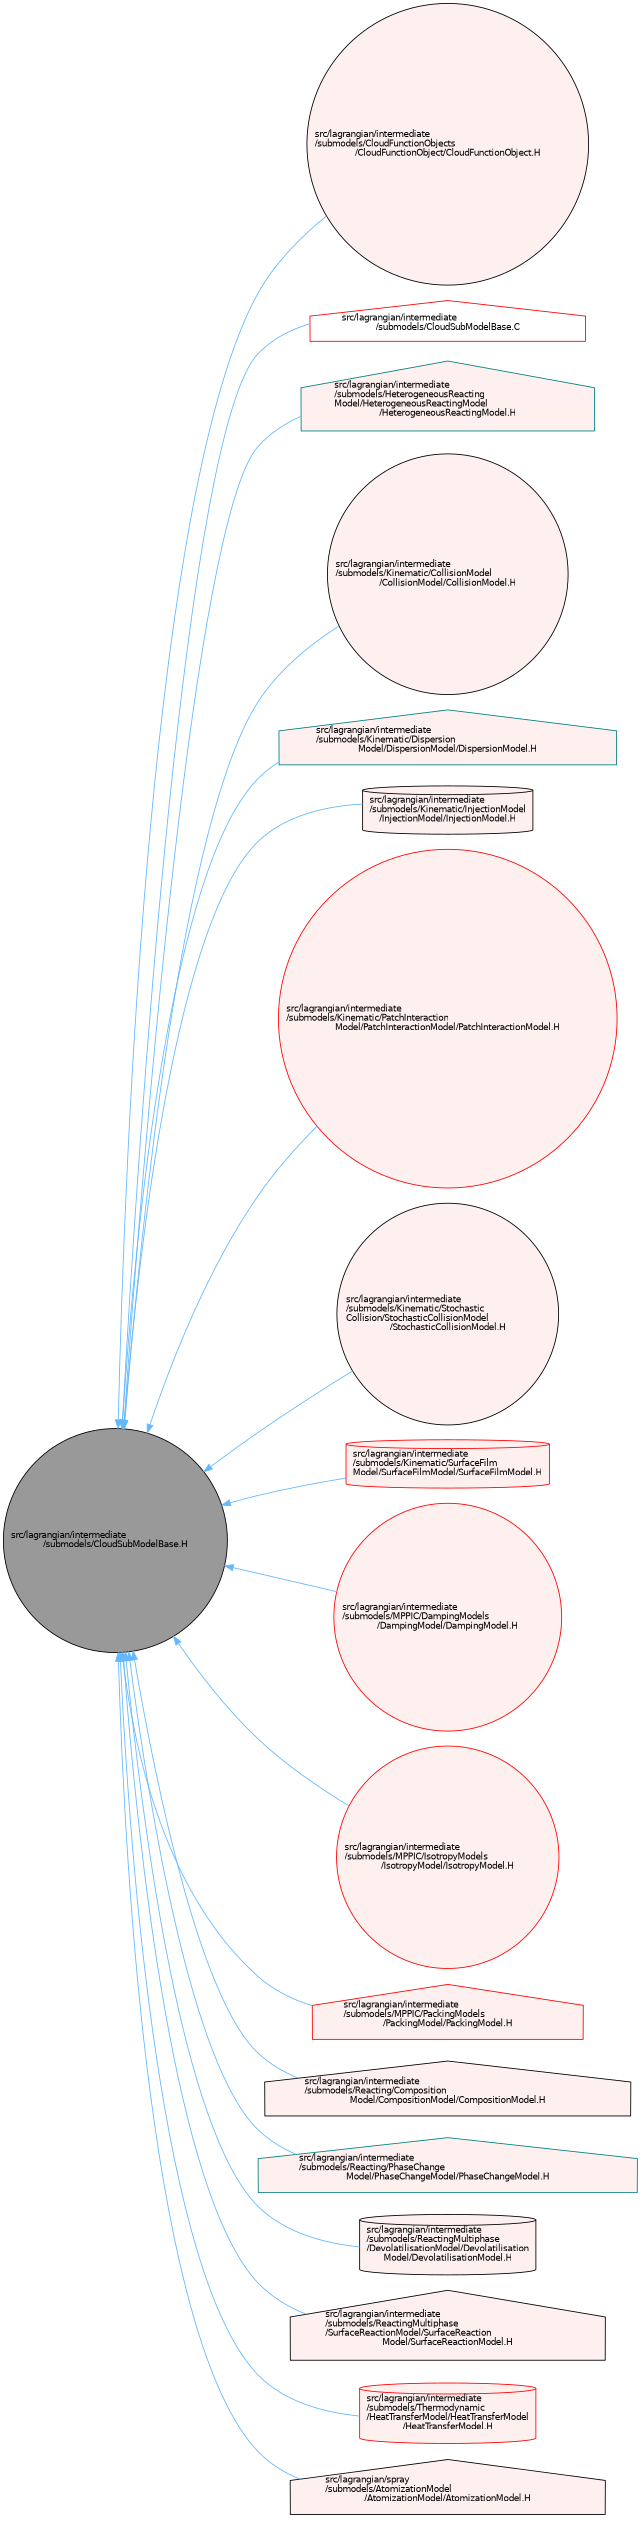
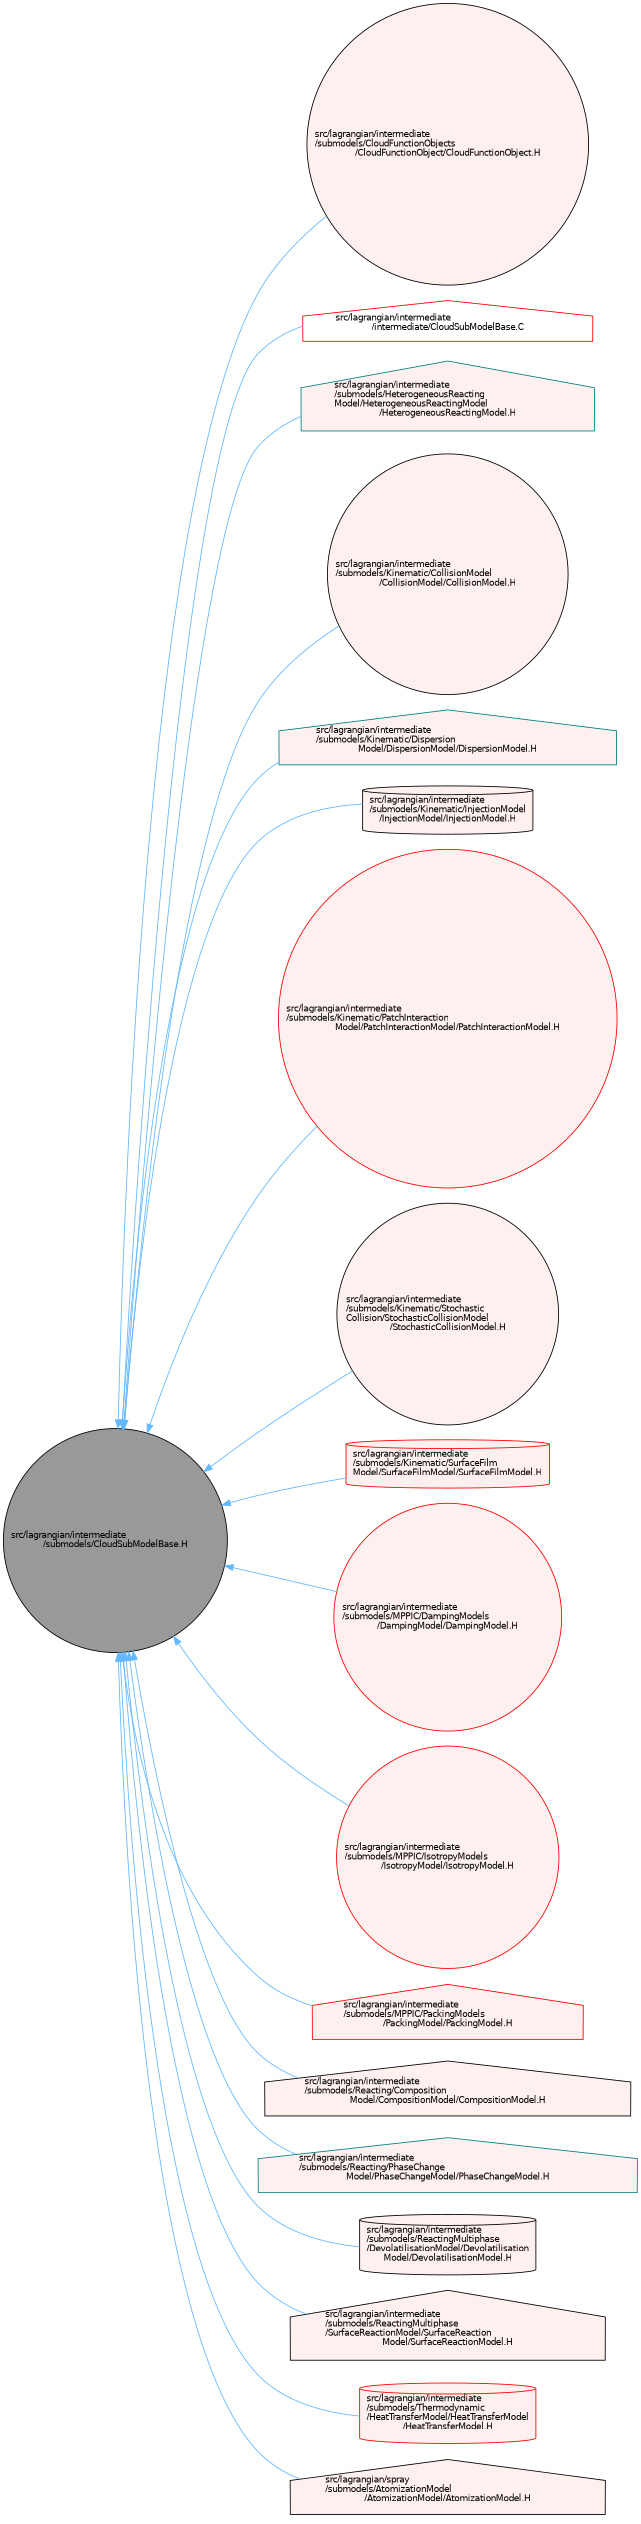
node "src/lagrangian/intermediate /submodels/CloudSubModelBase.C": label "src/lagrangian/intermediate /submodels/CloudSubModelBase.C" -> "src/lagrangian/intermediate /intermediate/CloudSubModelBase.C"
